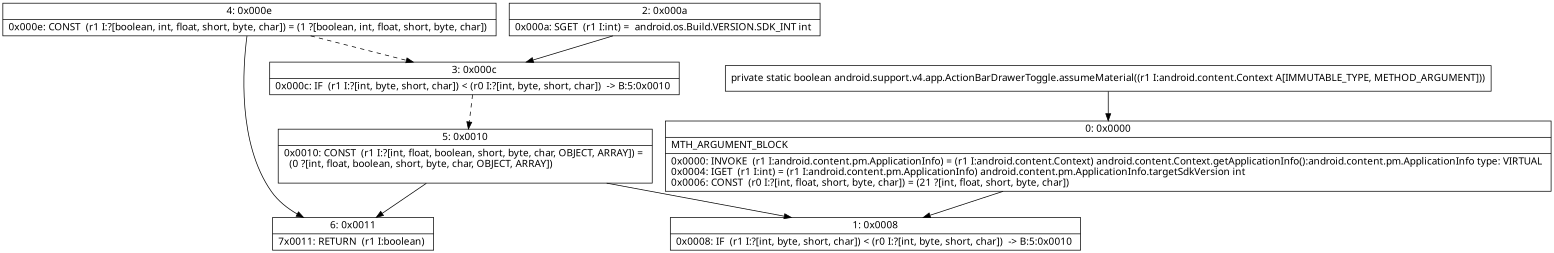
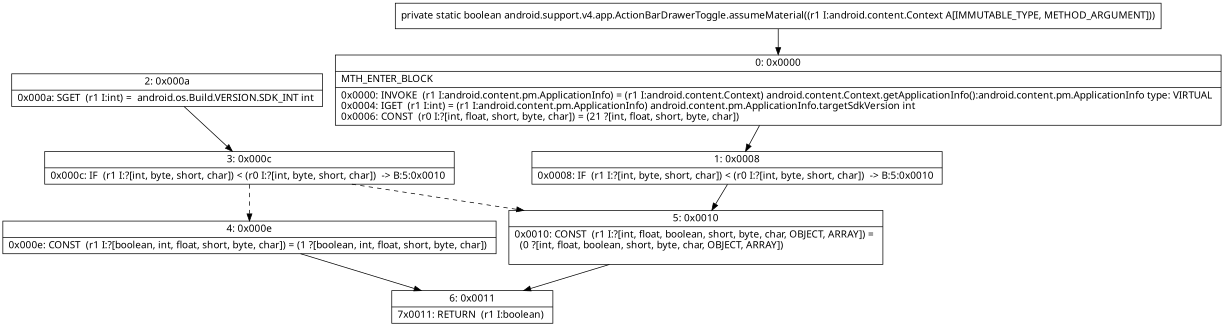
edge "4: 0x000e" -> "3: 0x000c": reversed
node "0: 0x0000": text "MTH_ARGUMENT_BLOCK" -> "MTH_ENTER_BLOCK"
edge "5: 0x0010" -> "1: 0x0008": reversed
